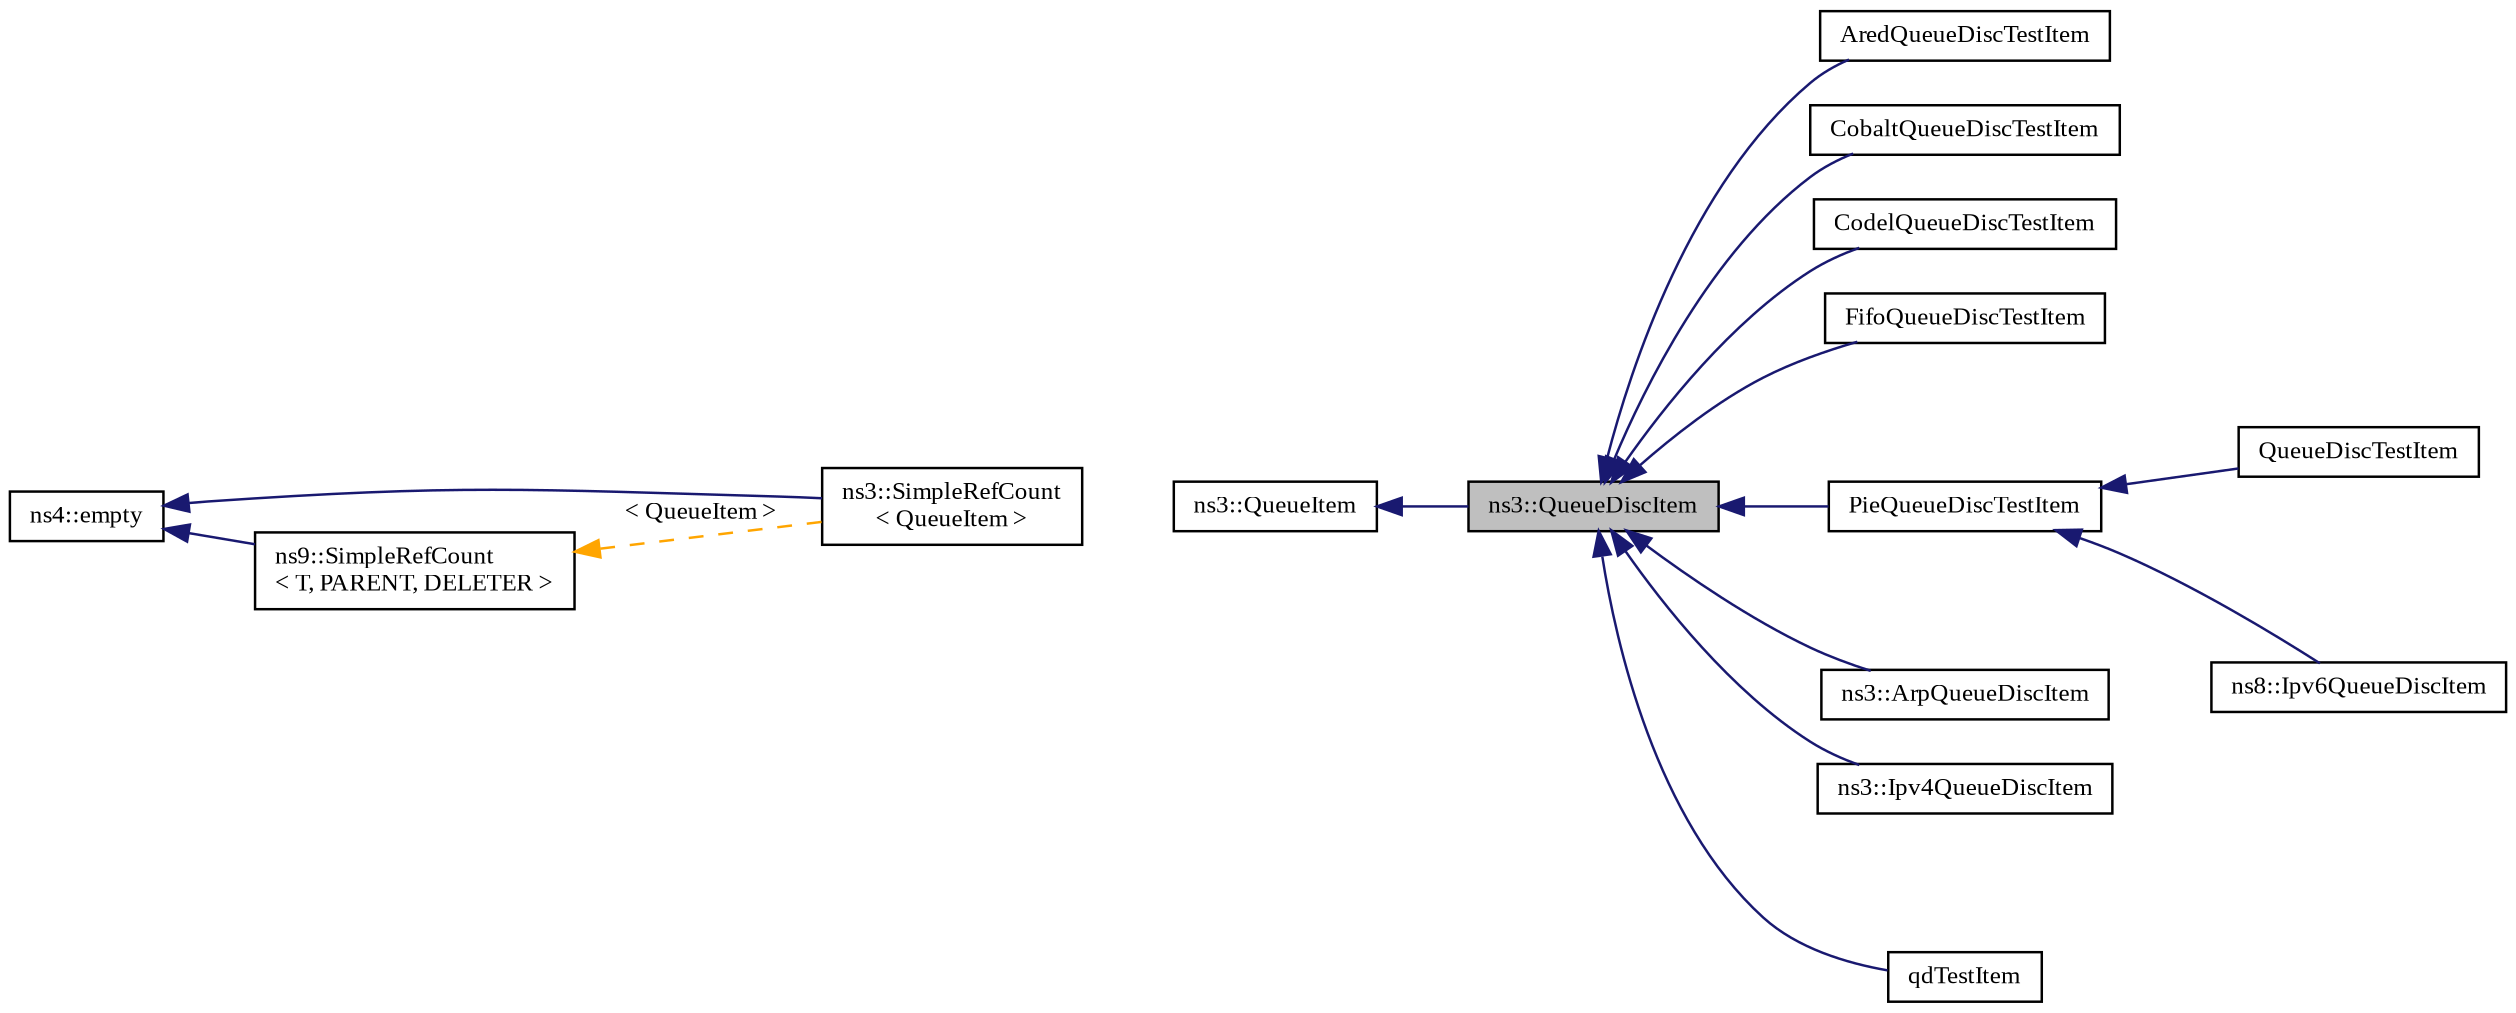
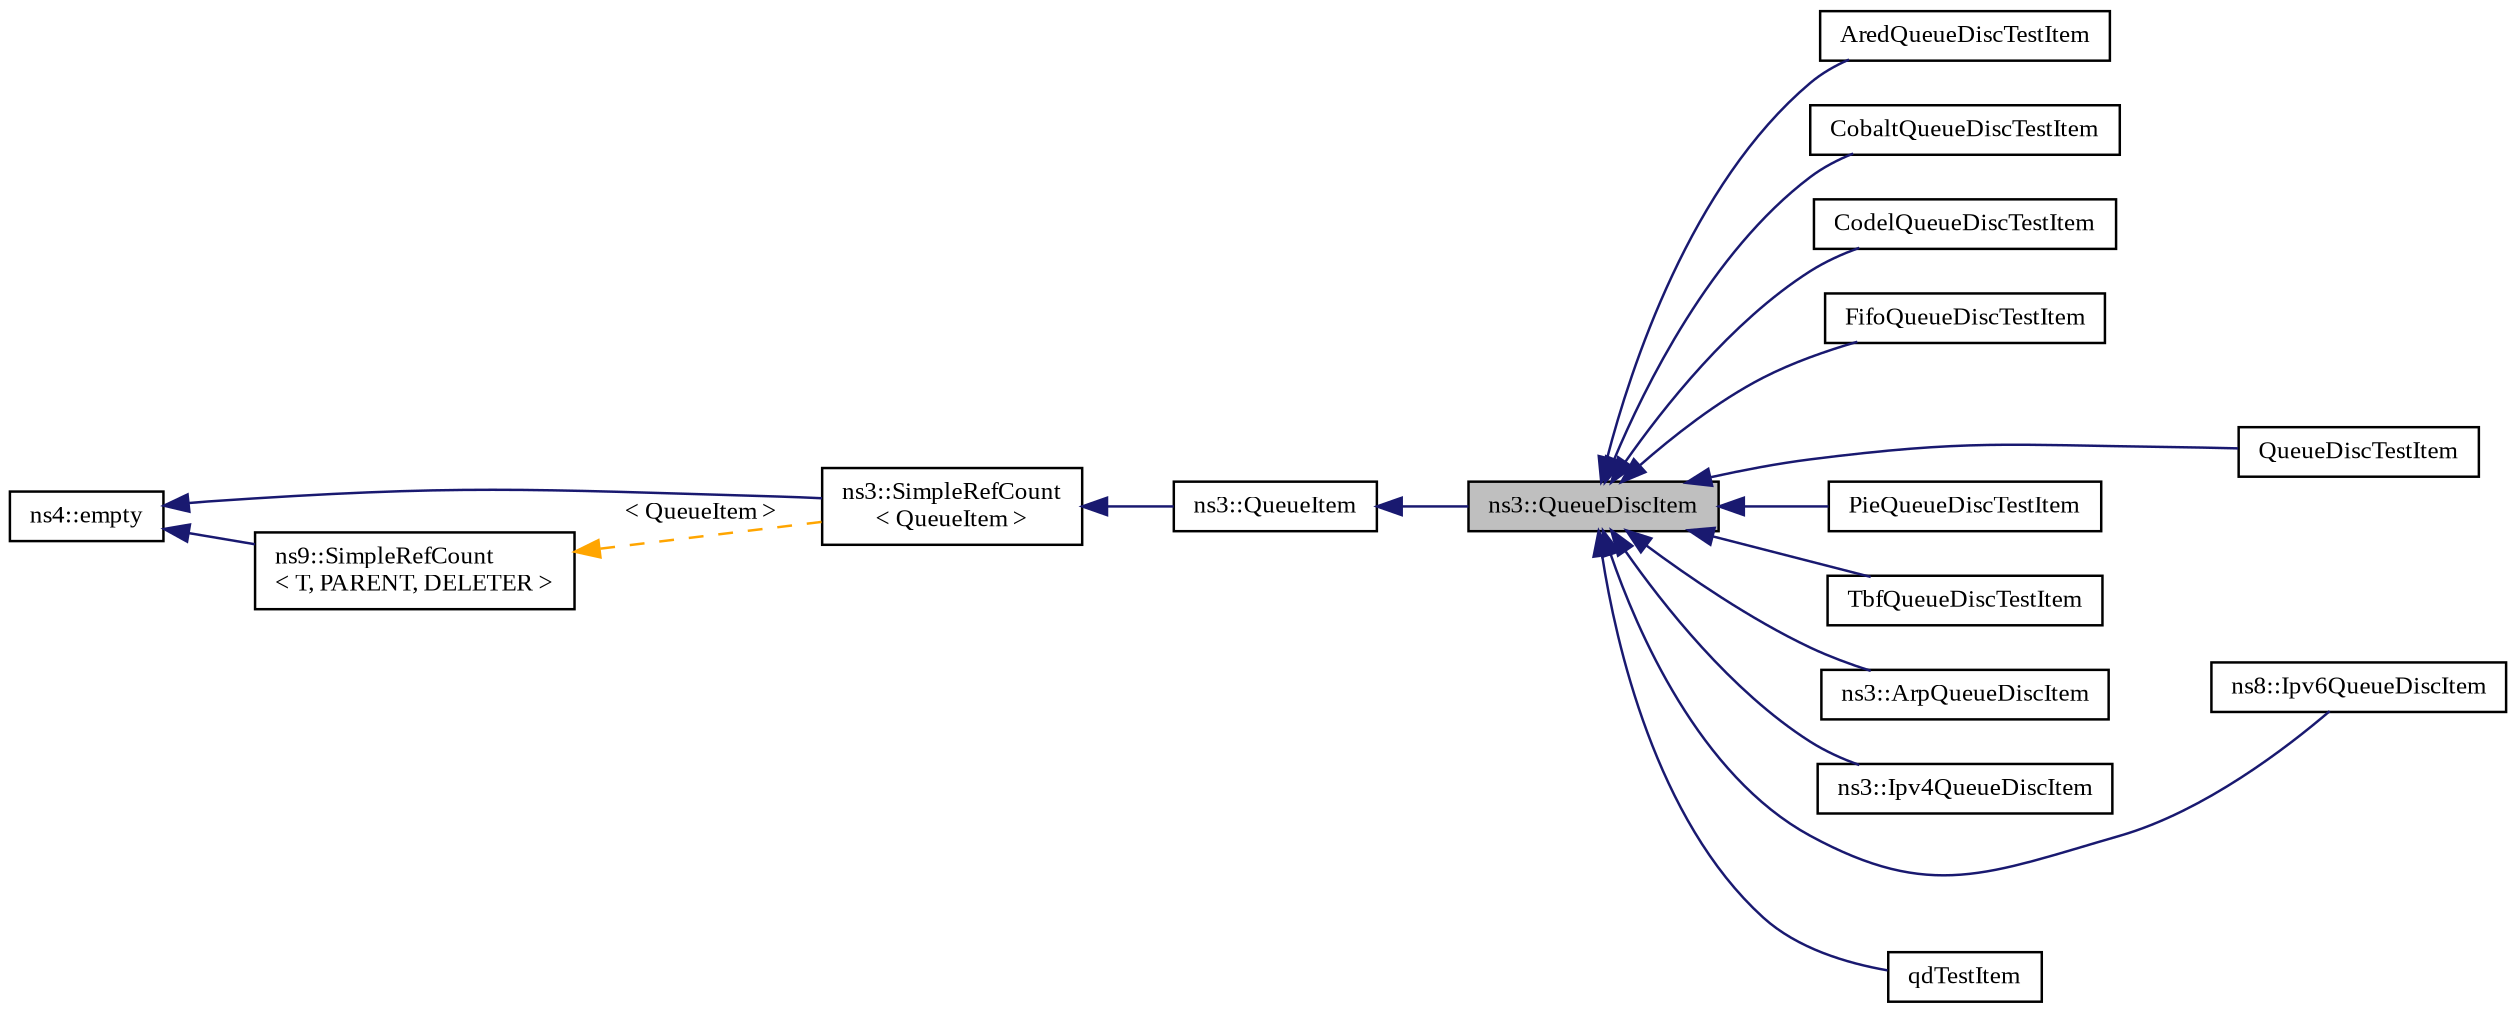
edge "QueueDiscTestItem" -> "PieQueueDiscTestItem": now "QueueDiscTestItem" -> "ns3::QueueDiscItem"
edge "ns3::QueueItem" -> "ns3::SimpleRefCount < QueueItem >": added
edge "ns8::Ipv6QueueDiscItem" -> "PieQueueDiscTestItem": now "ns8::Ipv6QueueDiscItem" -> "ns3::QueueDiscItem"
node "TbfQueueDiscTestItem": added
